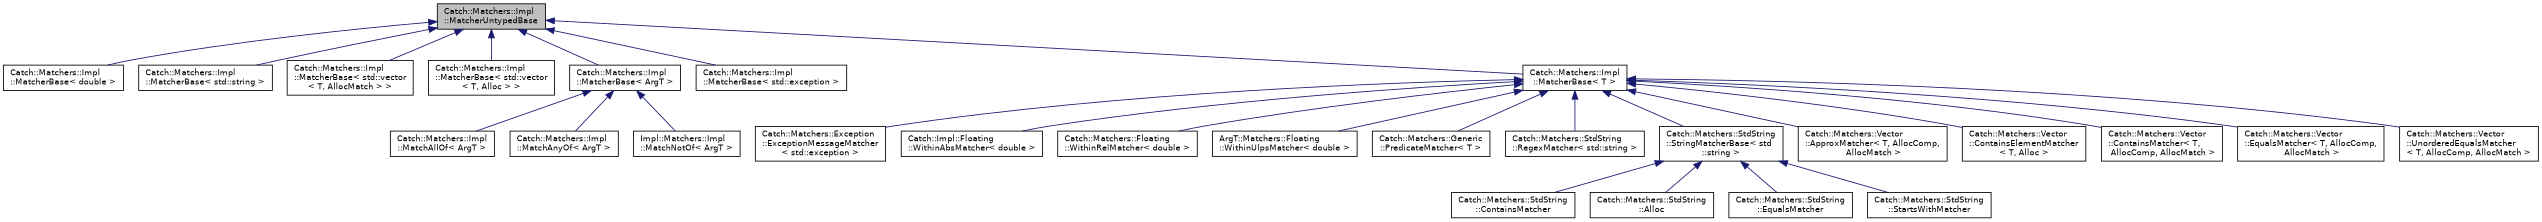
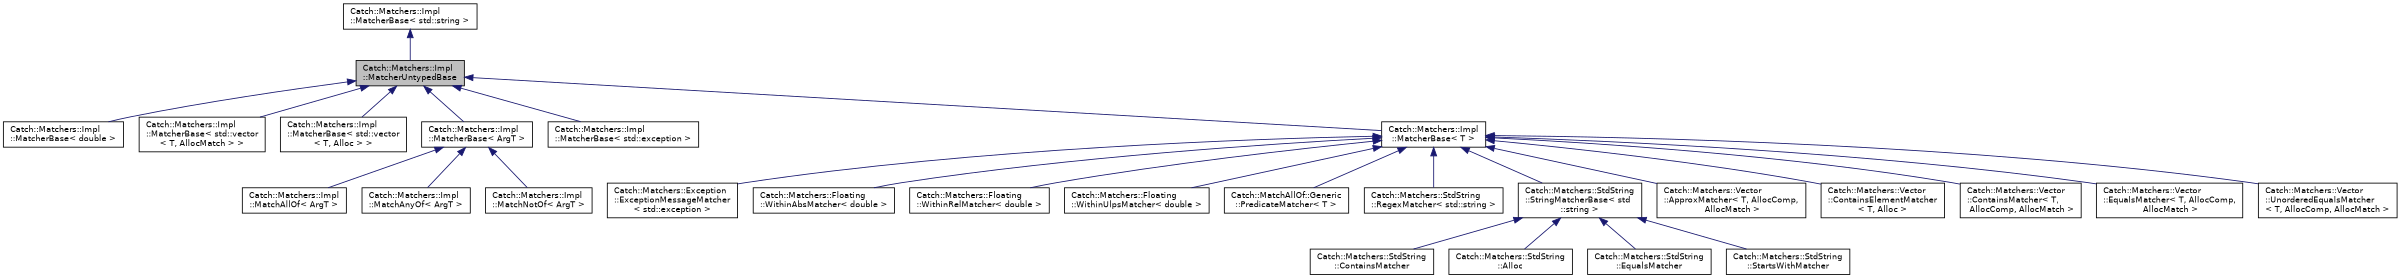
edge "Catch::Matchers::Impl ::MatcherBase< std::string >" -> "Catch::Matchers::Impl ::MatcherUntypedBase": reversed
node "Impl::Matchers::Impl ::MatchNotOf< ArgT >": label "Impl::Matchers::Impl ::MatchNotOf< ArgT >" -> "Catch::Matchers::Impl ::MatchNotOf< ArgT >"
node "Catch::Impl::Floating ::WithinAbsMatcher< double >": label "Catch::Impl::Floating ::WithinAbsMatcher< double >" -> "Catch::Matchers::Floating ::WithinAbsMatcher< double >"
node "ArgT::Matchers::Floating ::WithinUlpsMatcher< double >": label "ArgT::Matchers::Floating ::WithinUlpsMatcher< double >" -> "Catch::Matchers::Floating ::WithinUlpsMatcher< double >"
node "Catch::Matchers::Generic ::PredicateMatcher< T >": label "Catch::Matchers::Generic ::PredicateMatcher< T >" -> "Catch::MatchAllOf::Generic ::PredicateMatcher< T >"
